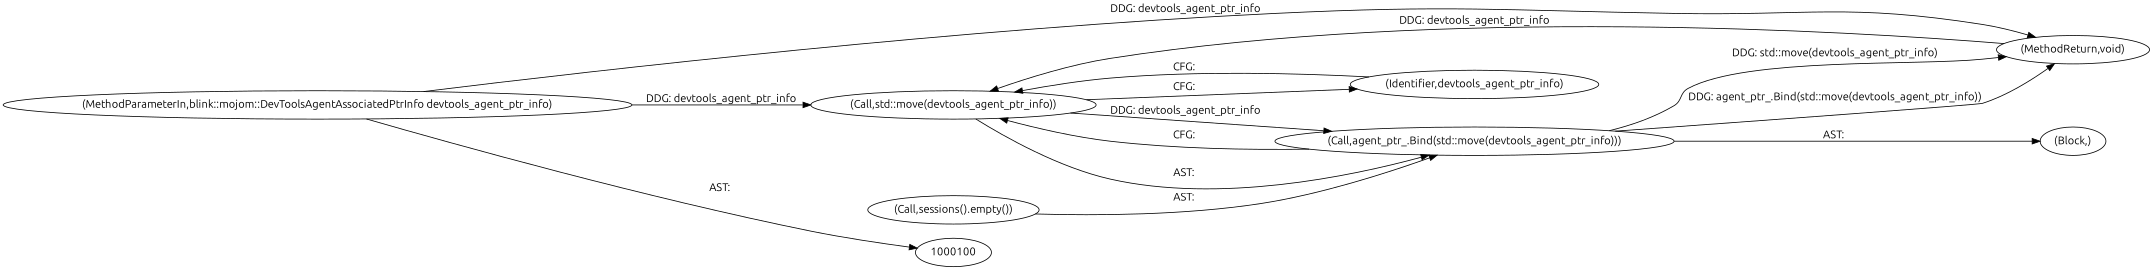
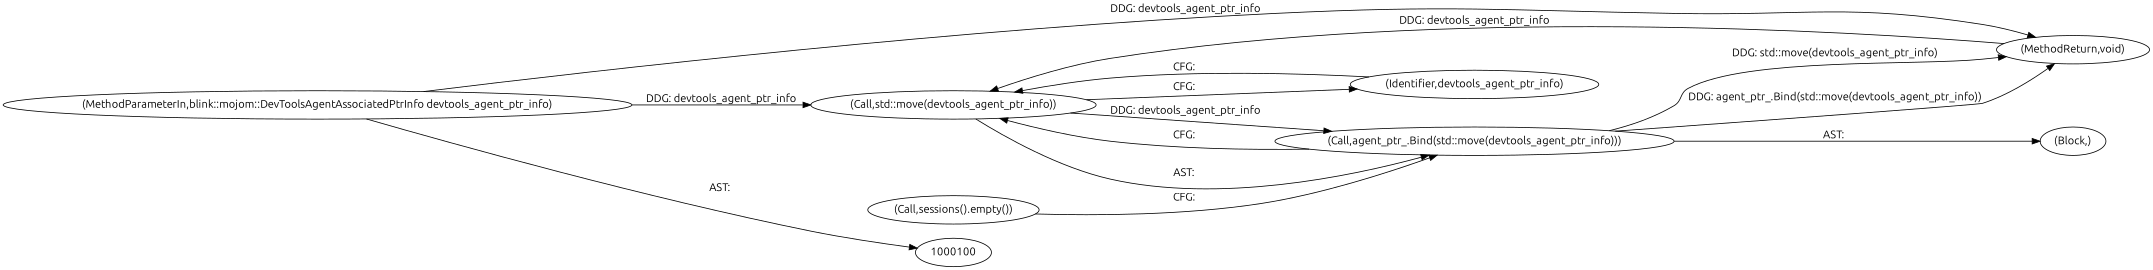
edge "(Call,sessions().empty())" -> "(Call,agent_ptr_.Bind(std::move(devtools_agent_ptr_info)))": label "AST: " -> "CFG: "
